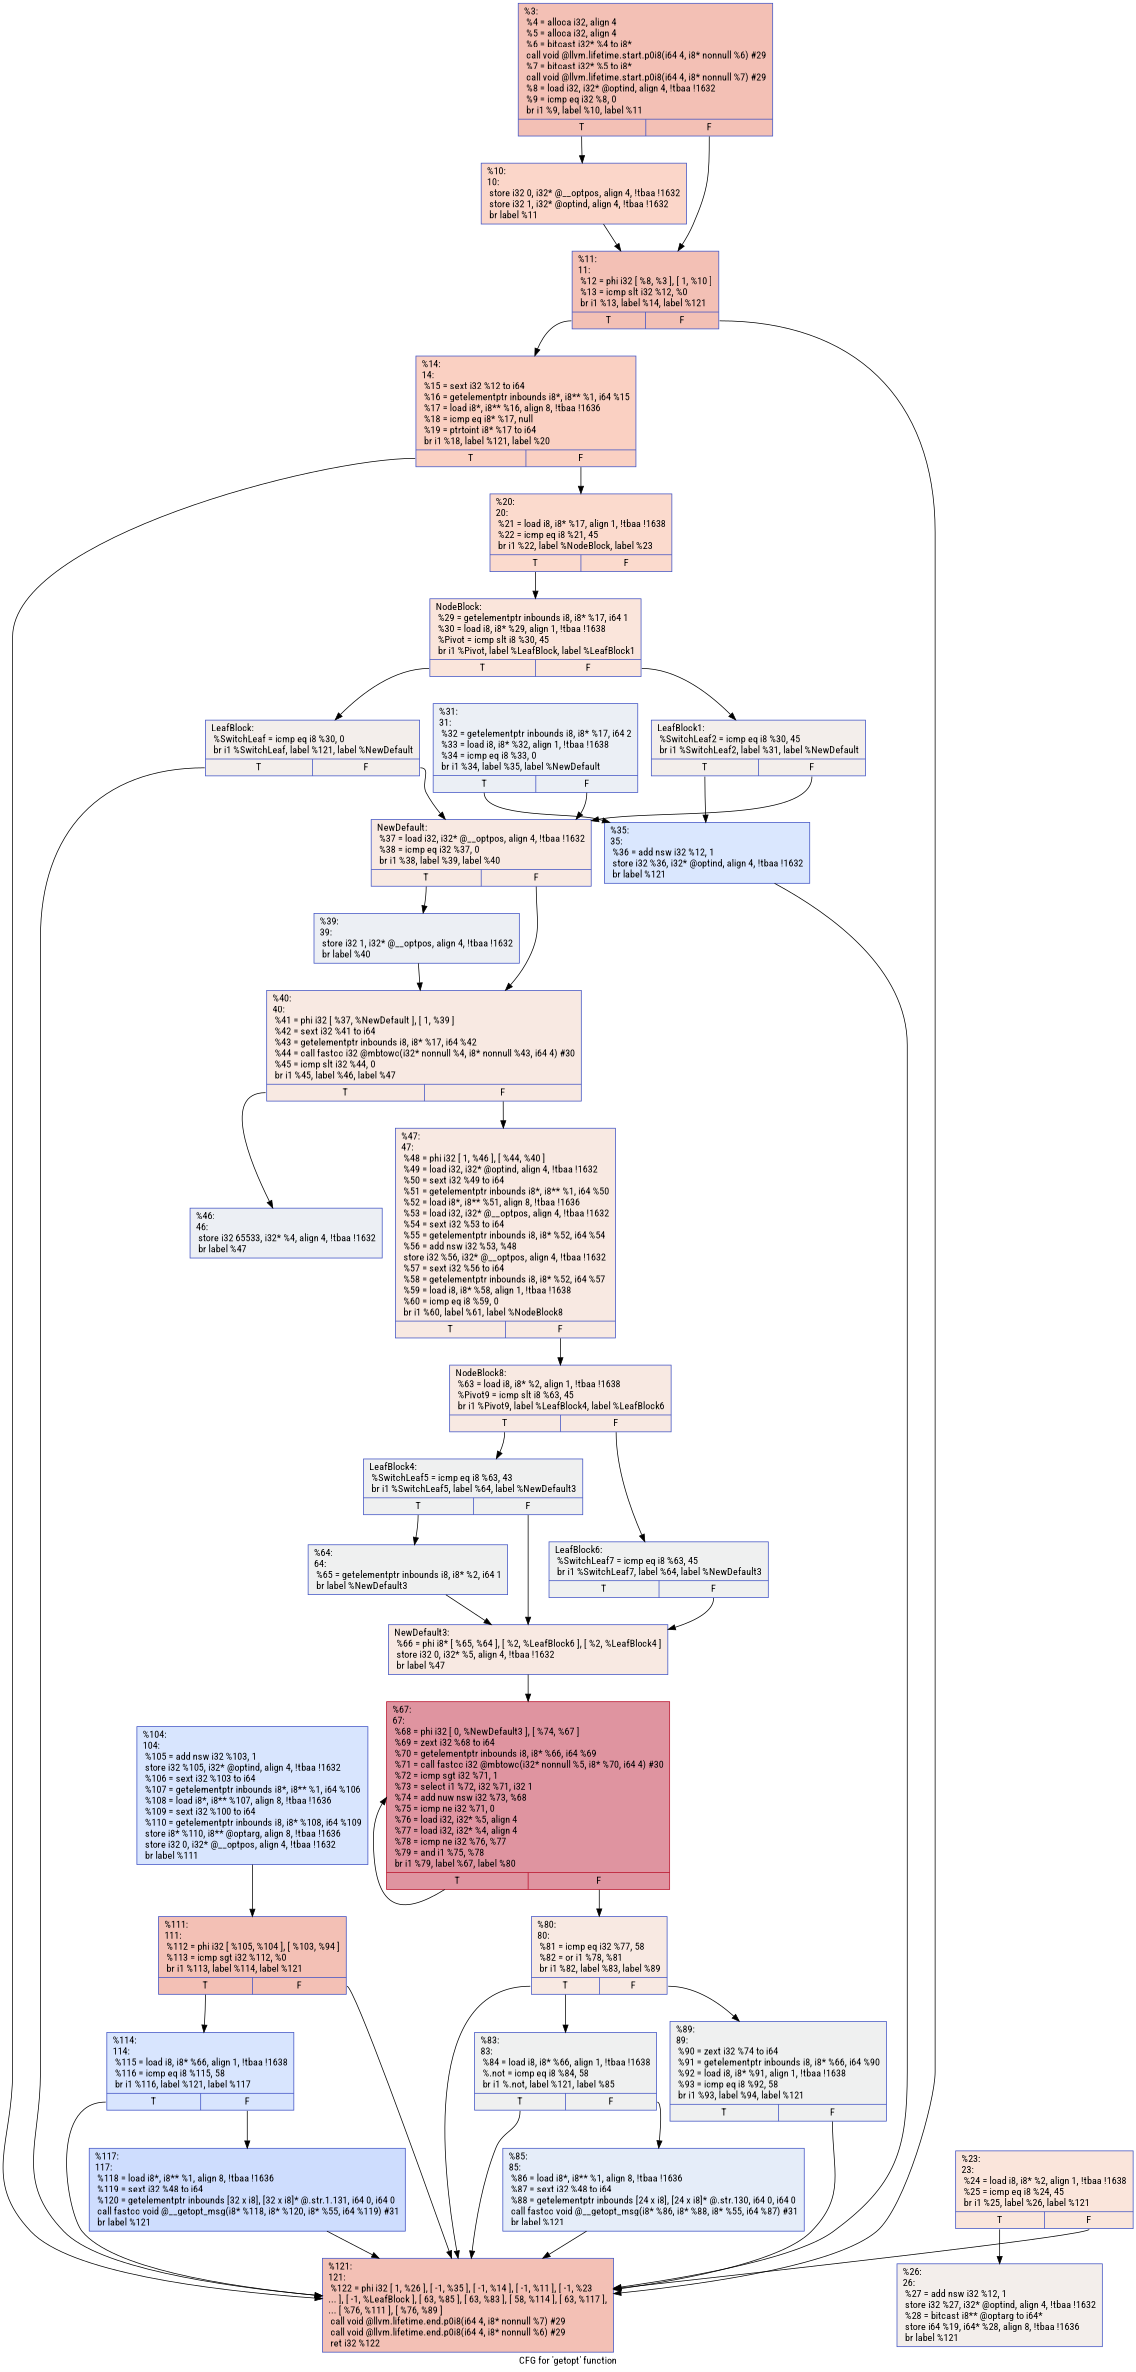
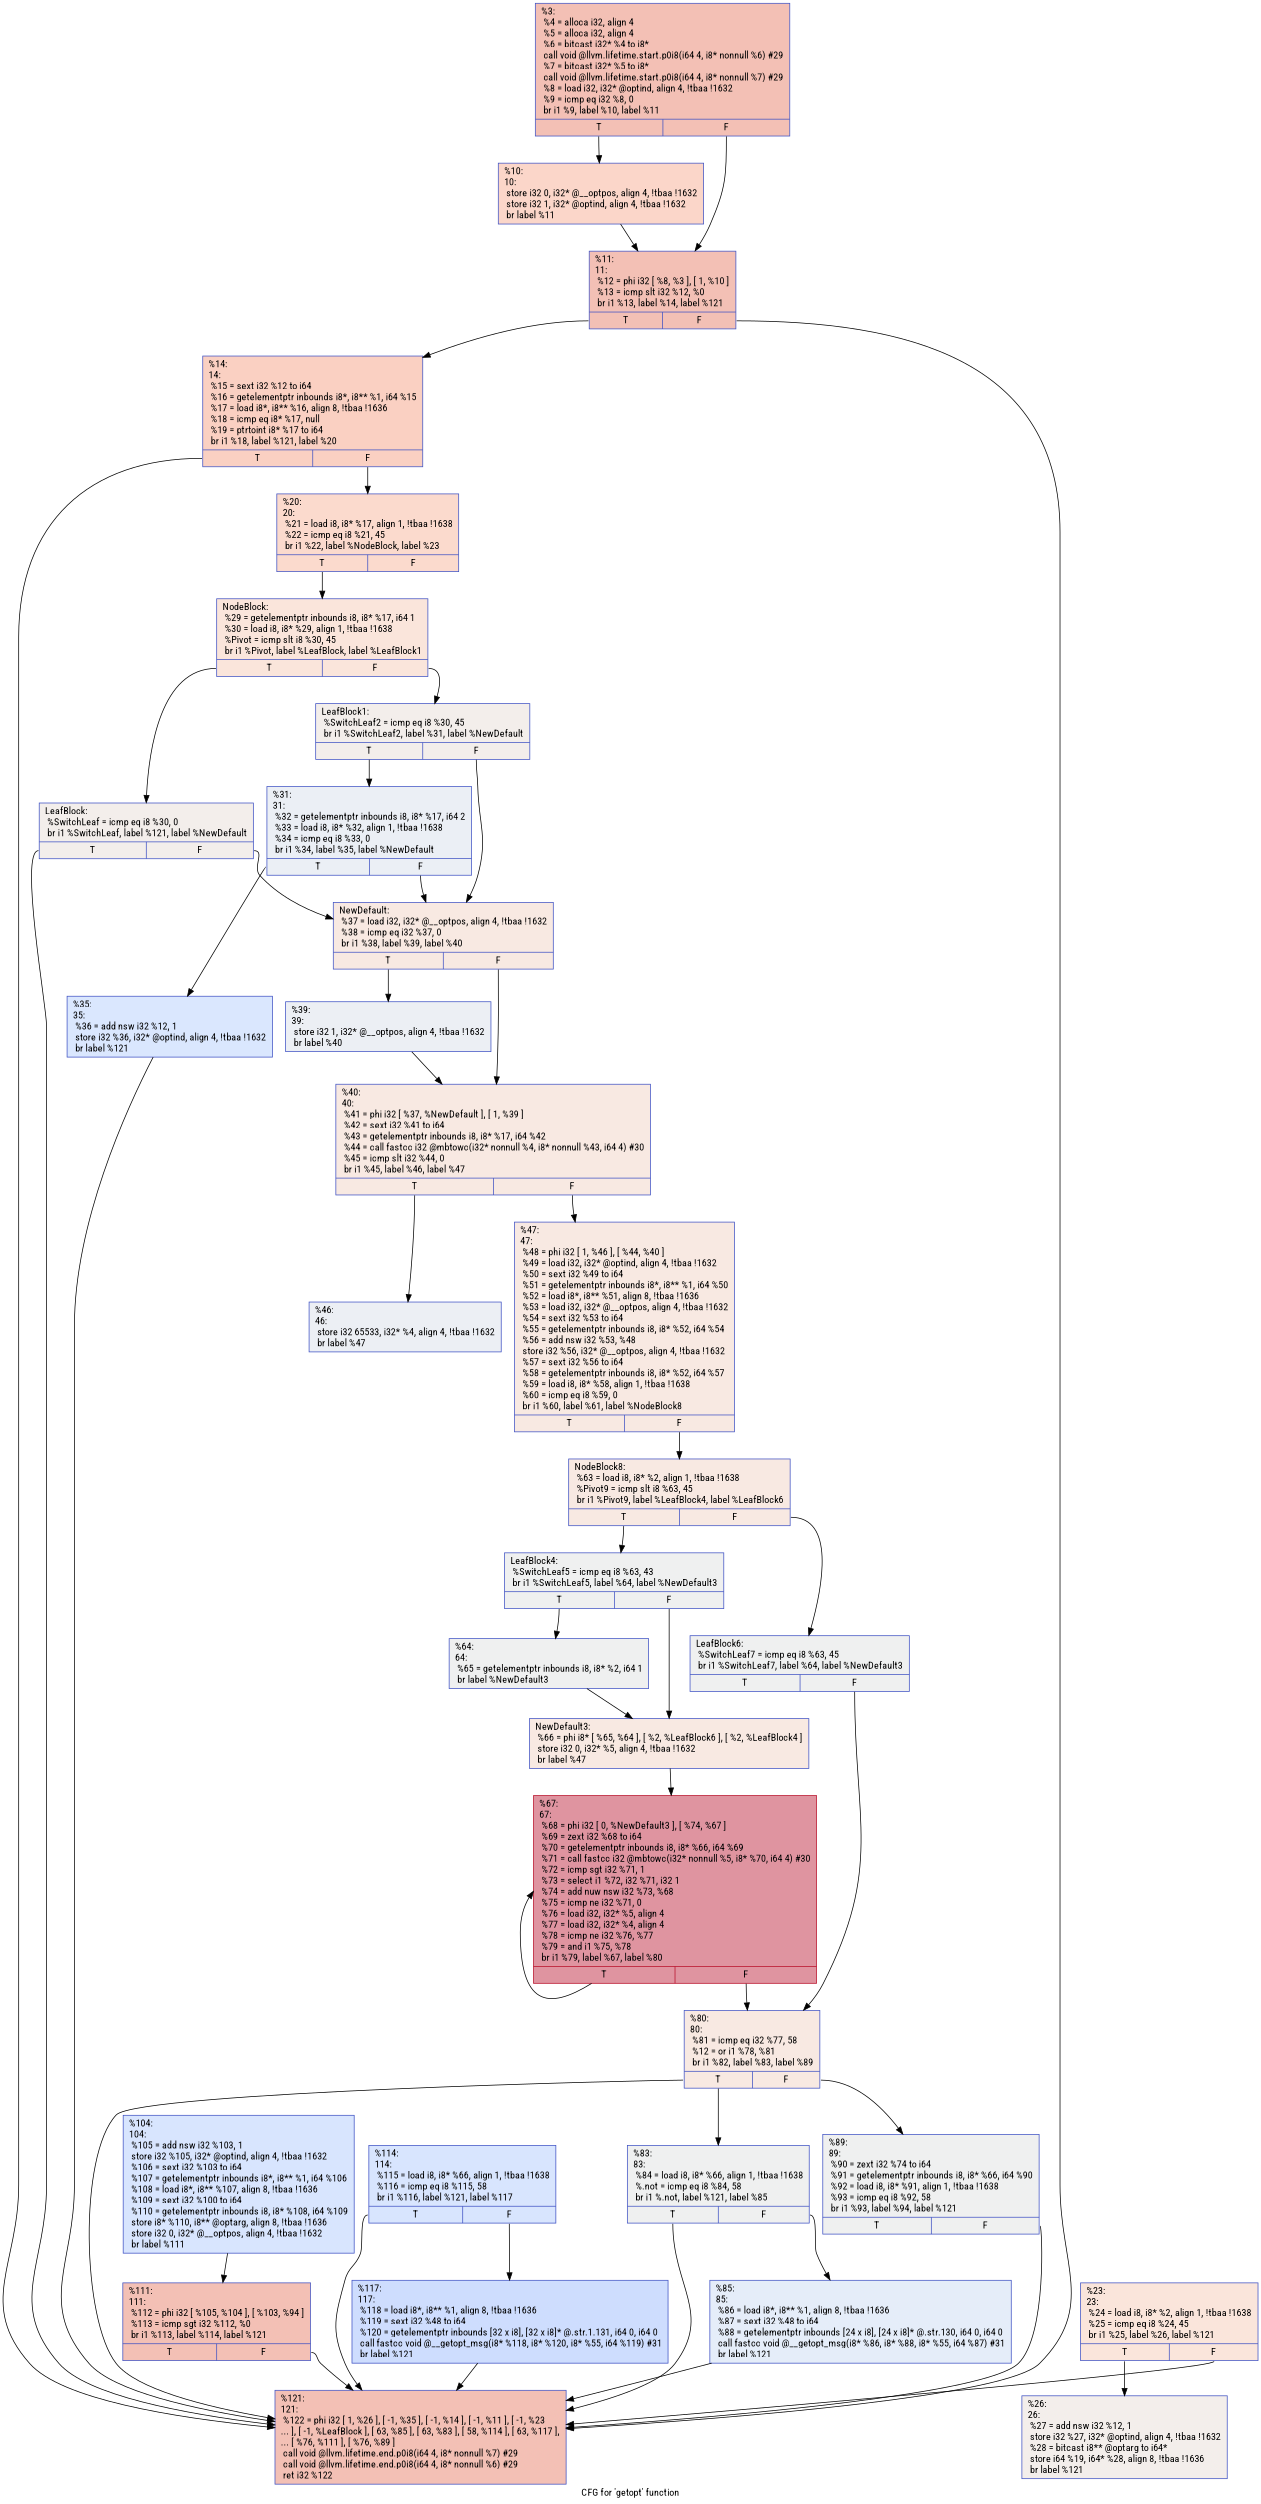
edge "LeafBlock1:" -> "%35:": now "LeafBlock1:" -> "%31:"
edge "LeafBlock6:" -> "NewDefault3:": now "LeafBlock6:" -> "%80:"
node "%80:": text "%82 = or i1 %78, %81" -> "%12 = or i1 %78, %81"
edge "%111:" -> "%114:": removed
